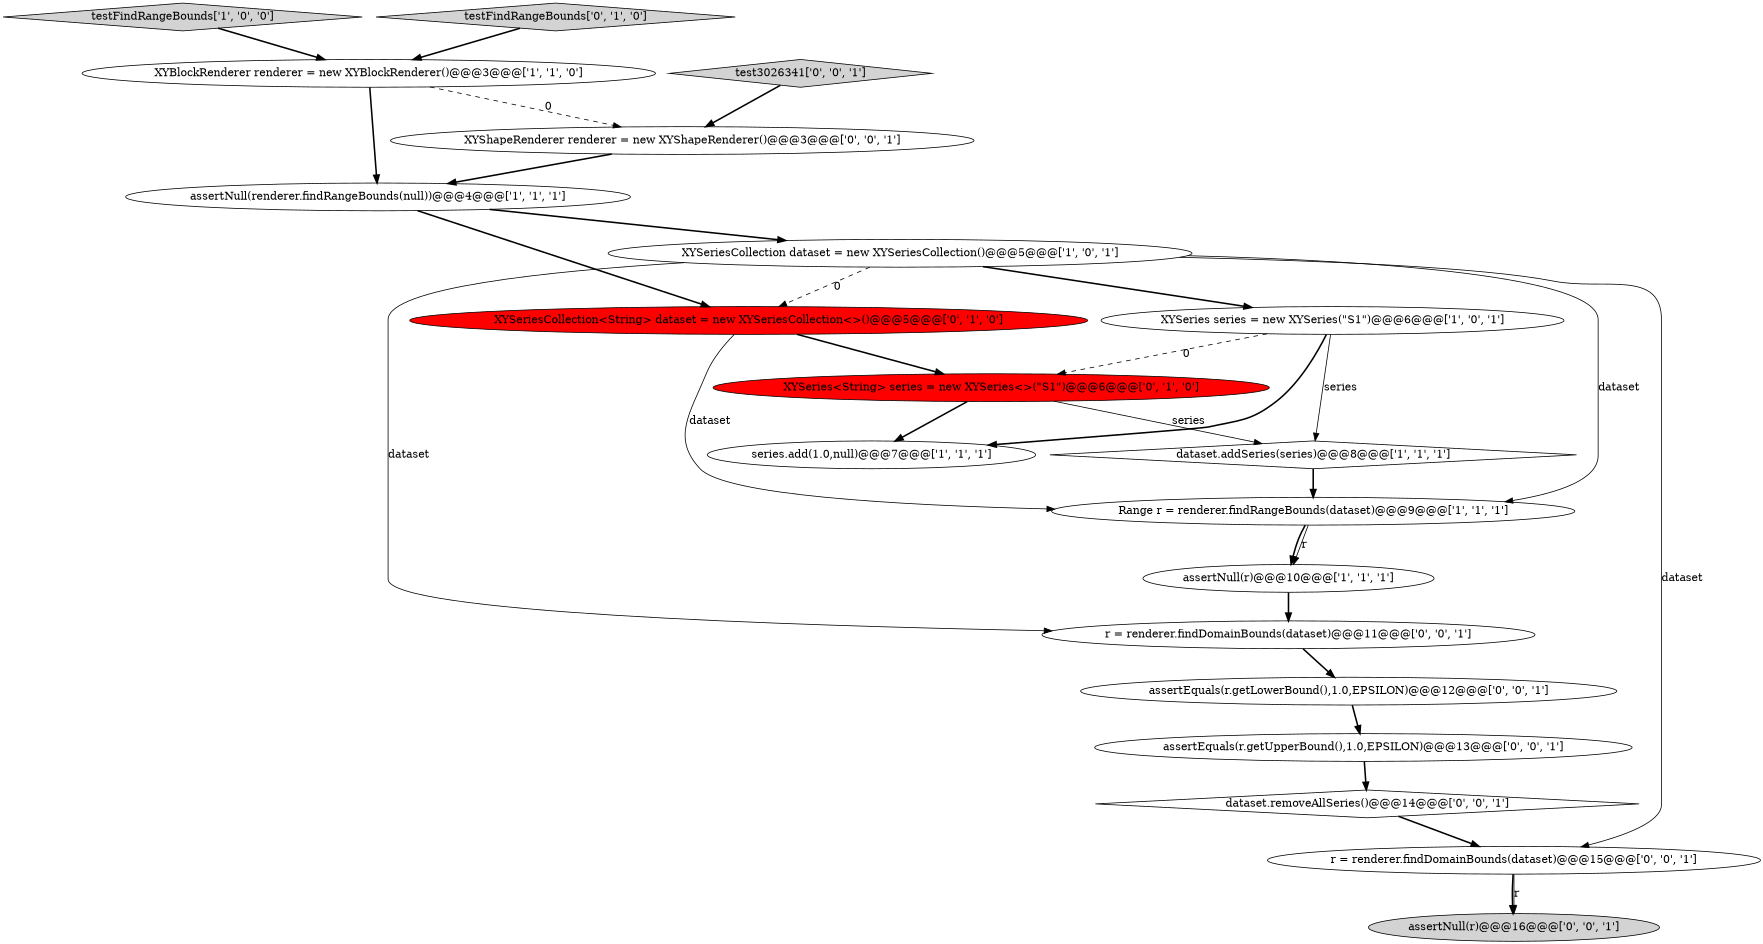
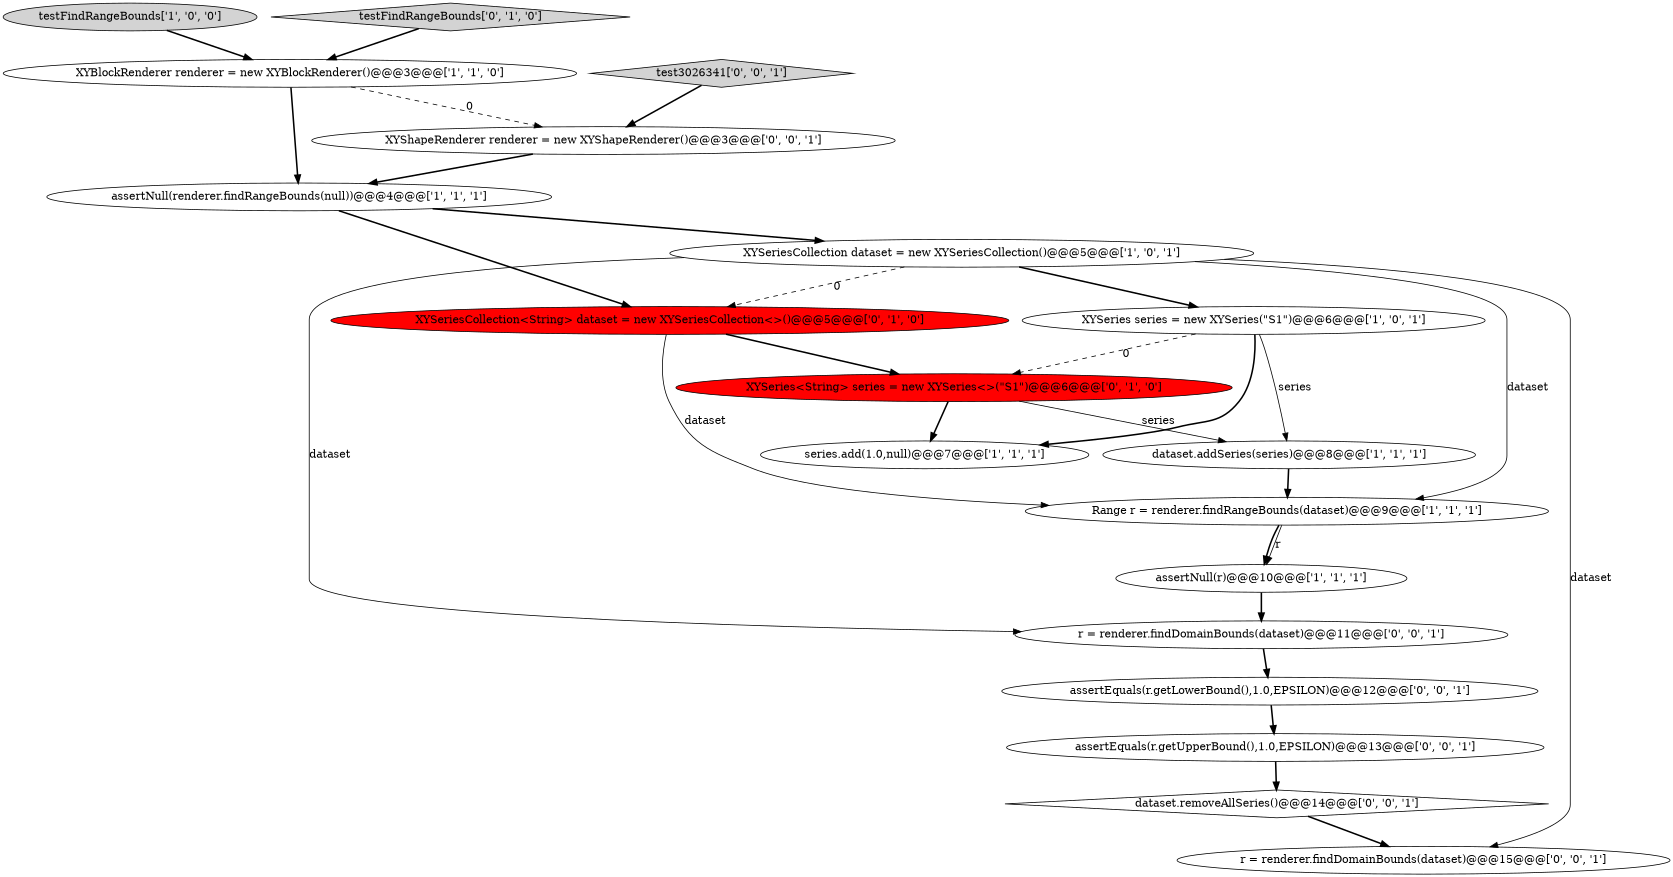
node "testFindRangeBounds['1', '0', '0']": shape diamond -> ellipse
node "dataset.addSeries(series)@@@8@@@['1', '1', '1']": shape diamond -> ellipse
node "assertNull(r)@@@16@@@['0', '0', '1']": removed
